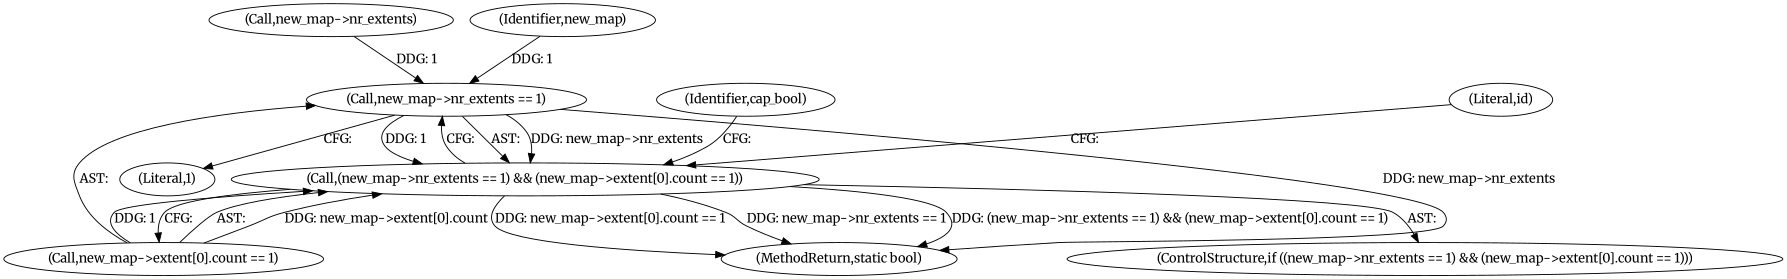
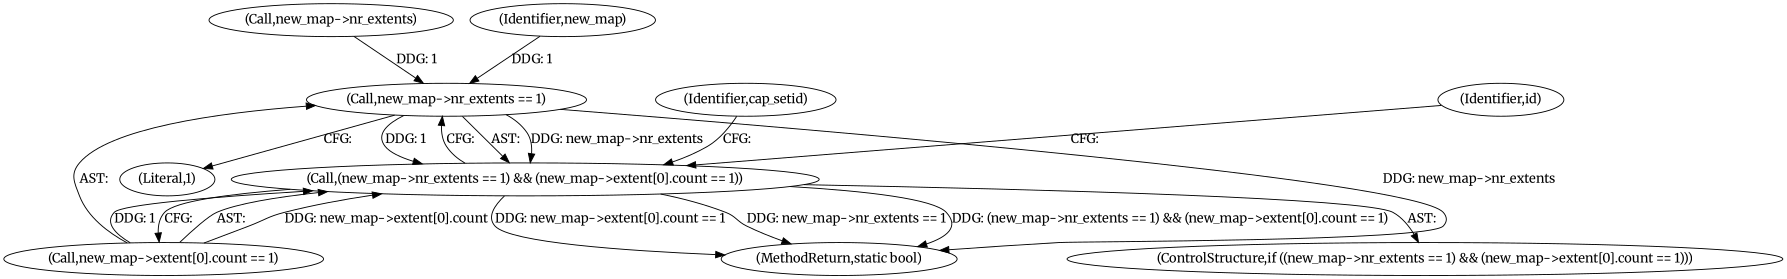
node "(Identifier,cap_bool)": label "(Identifier,cap_bool)" -> "(Identifier,cap_setid)"
node "(Literal,id)": label "(Literal,id)" -> "(Identifier,id)"
